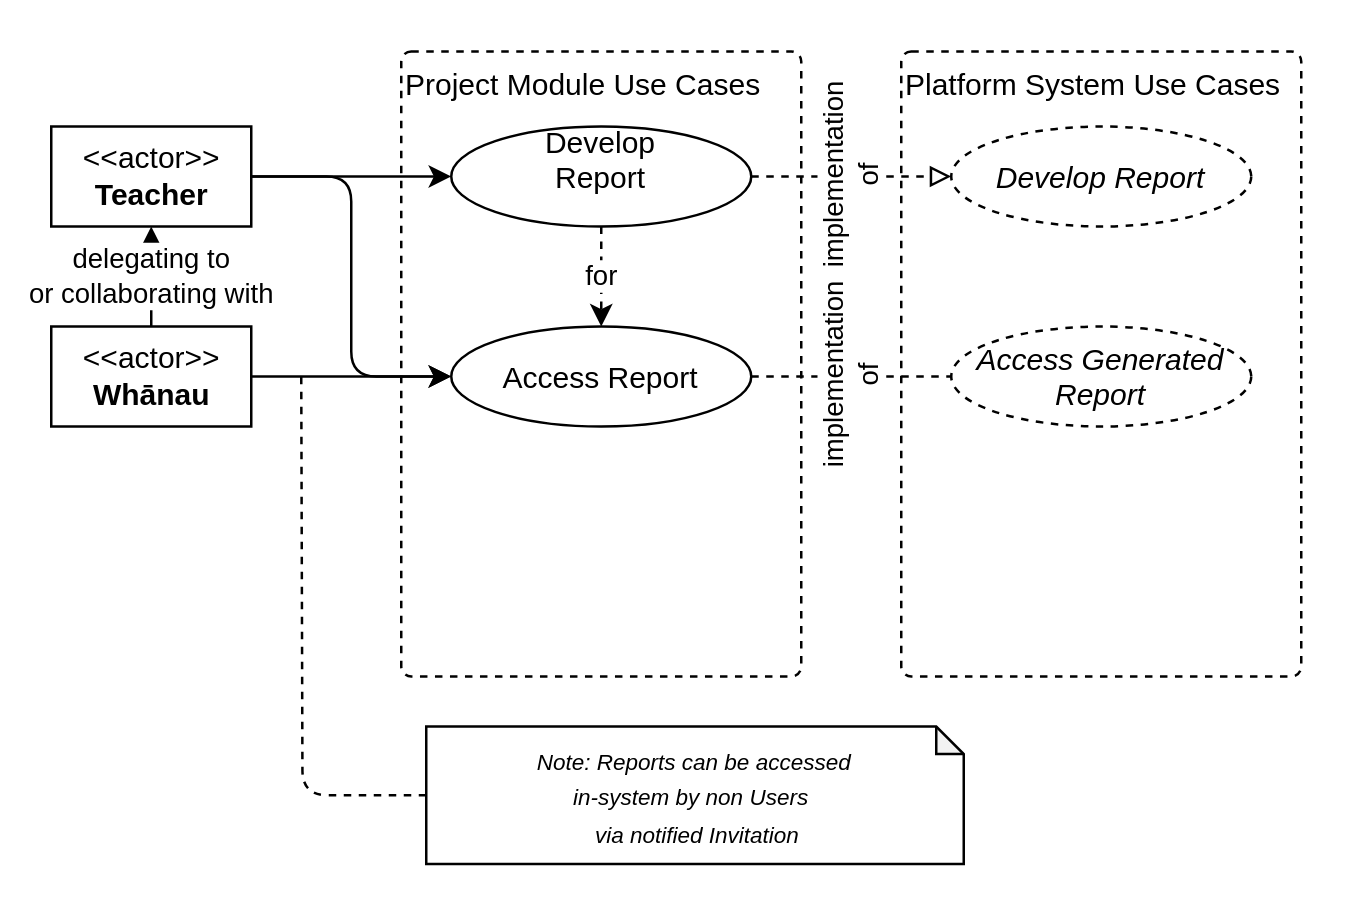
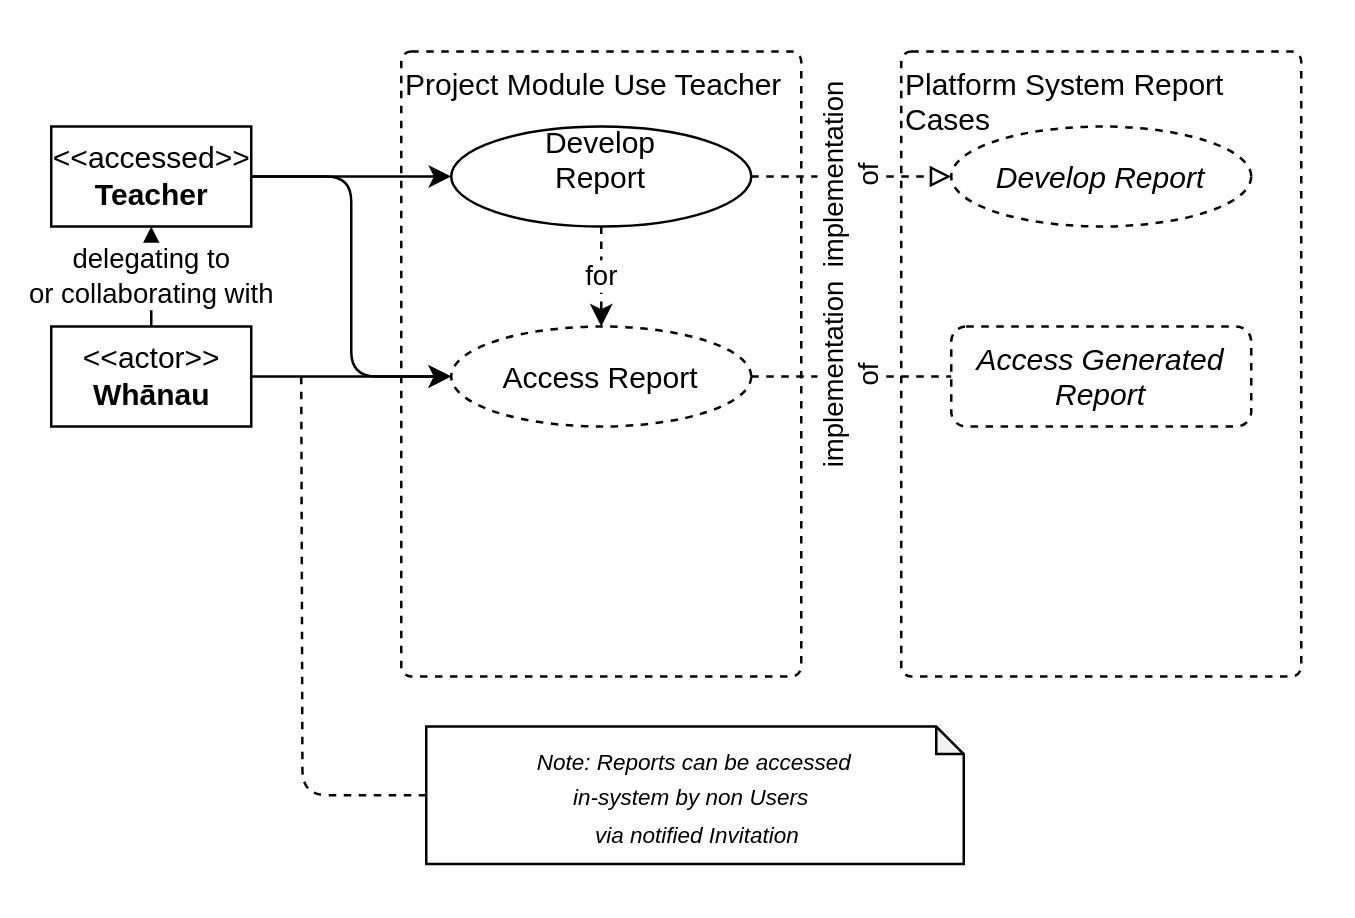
node "Project Module Use Cases": label "Project Module Use Cases" -> "Project Module Use Teacher"
node "Platform System Use Cases": label "Platform System Use Cases" -> "Platform System Report Cases"
node "<<actor>> Teacher": label "<<actor>> Teacher" -> "<<accessed>> Teacher"
node "Access Report": style solid -> dashed
node "Access Generated Report": shape ellipse -> rounded rectangle
